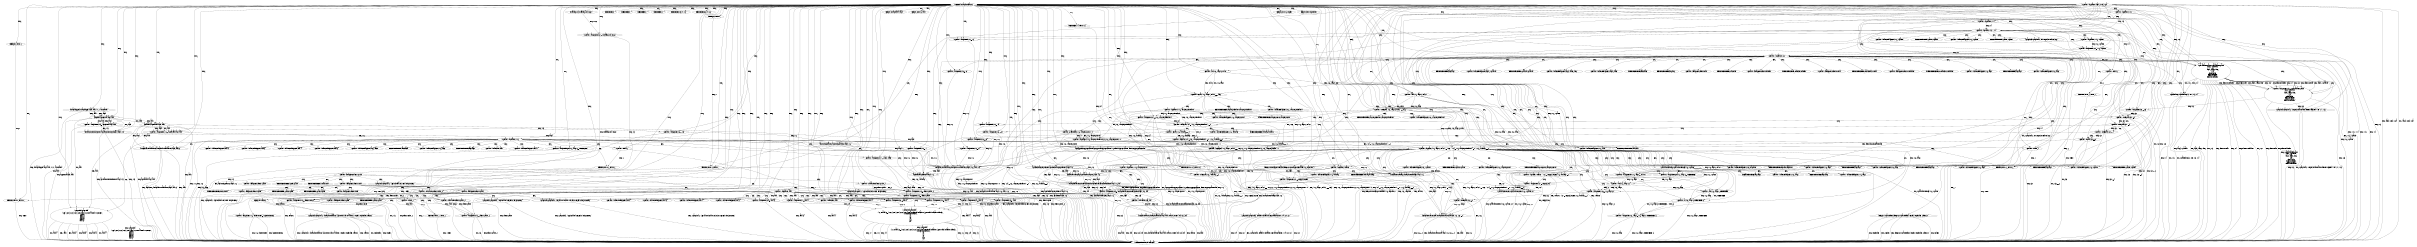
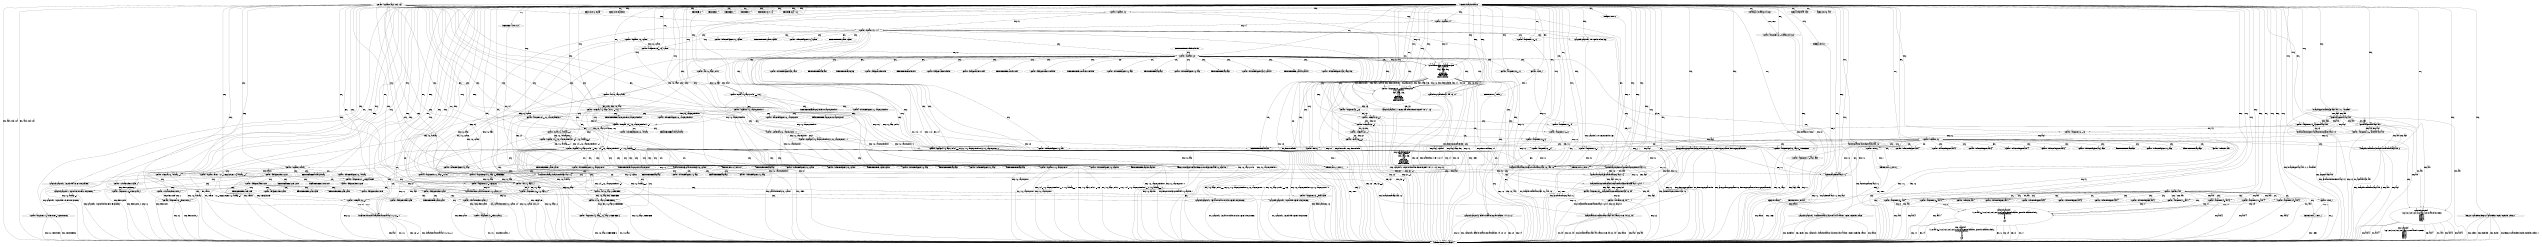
edge "(<operator>.logicalNot,!v22)" -> "(FIELD_IDENTIFIER,mdie_len,mdie_len)": reversed
node "(FIELD_IDENTIFIER,machine_dh,owe_dh)": label "(FIELD_IDENTIFIER,machine_dh,owe_dh)" -> "(FIELD_IDENTIFIER,owe_dh,owe_dh)"
edge "(METHOD,hostapd_notif_assoc)" -> "(<operator>.subtraction,v25 - buf)": label "DDG: " -> "ASSOC: "
node "(NULLFUNC_IDENTIFIER,addr,addr)": label "(NULLFUNC_IDENTIFIER,addr,addr)" -> "(FIELD_IDENTIFIER,addr,addr)"
